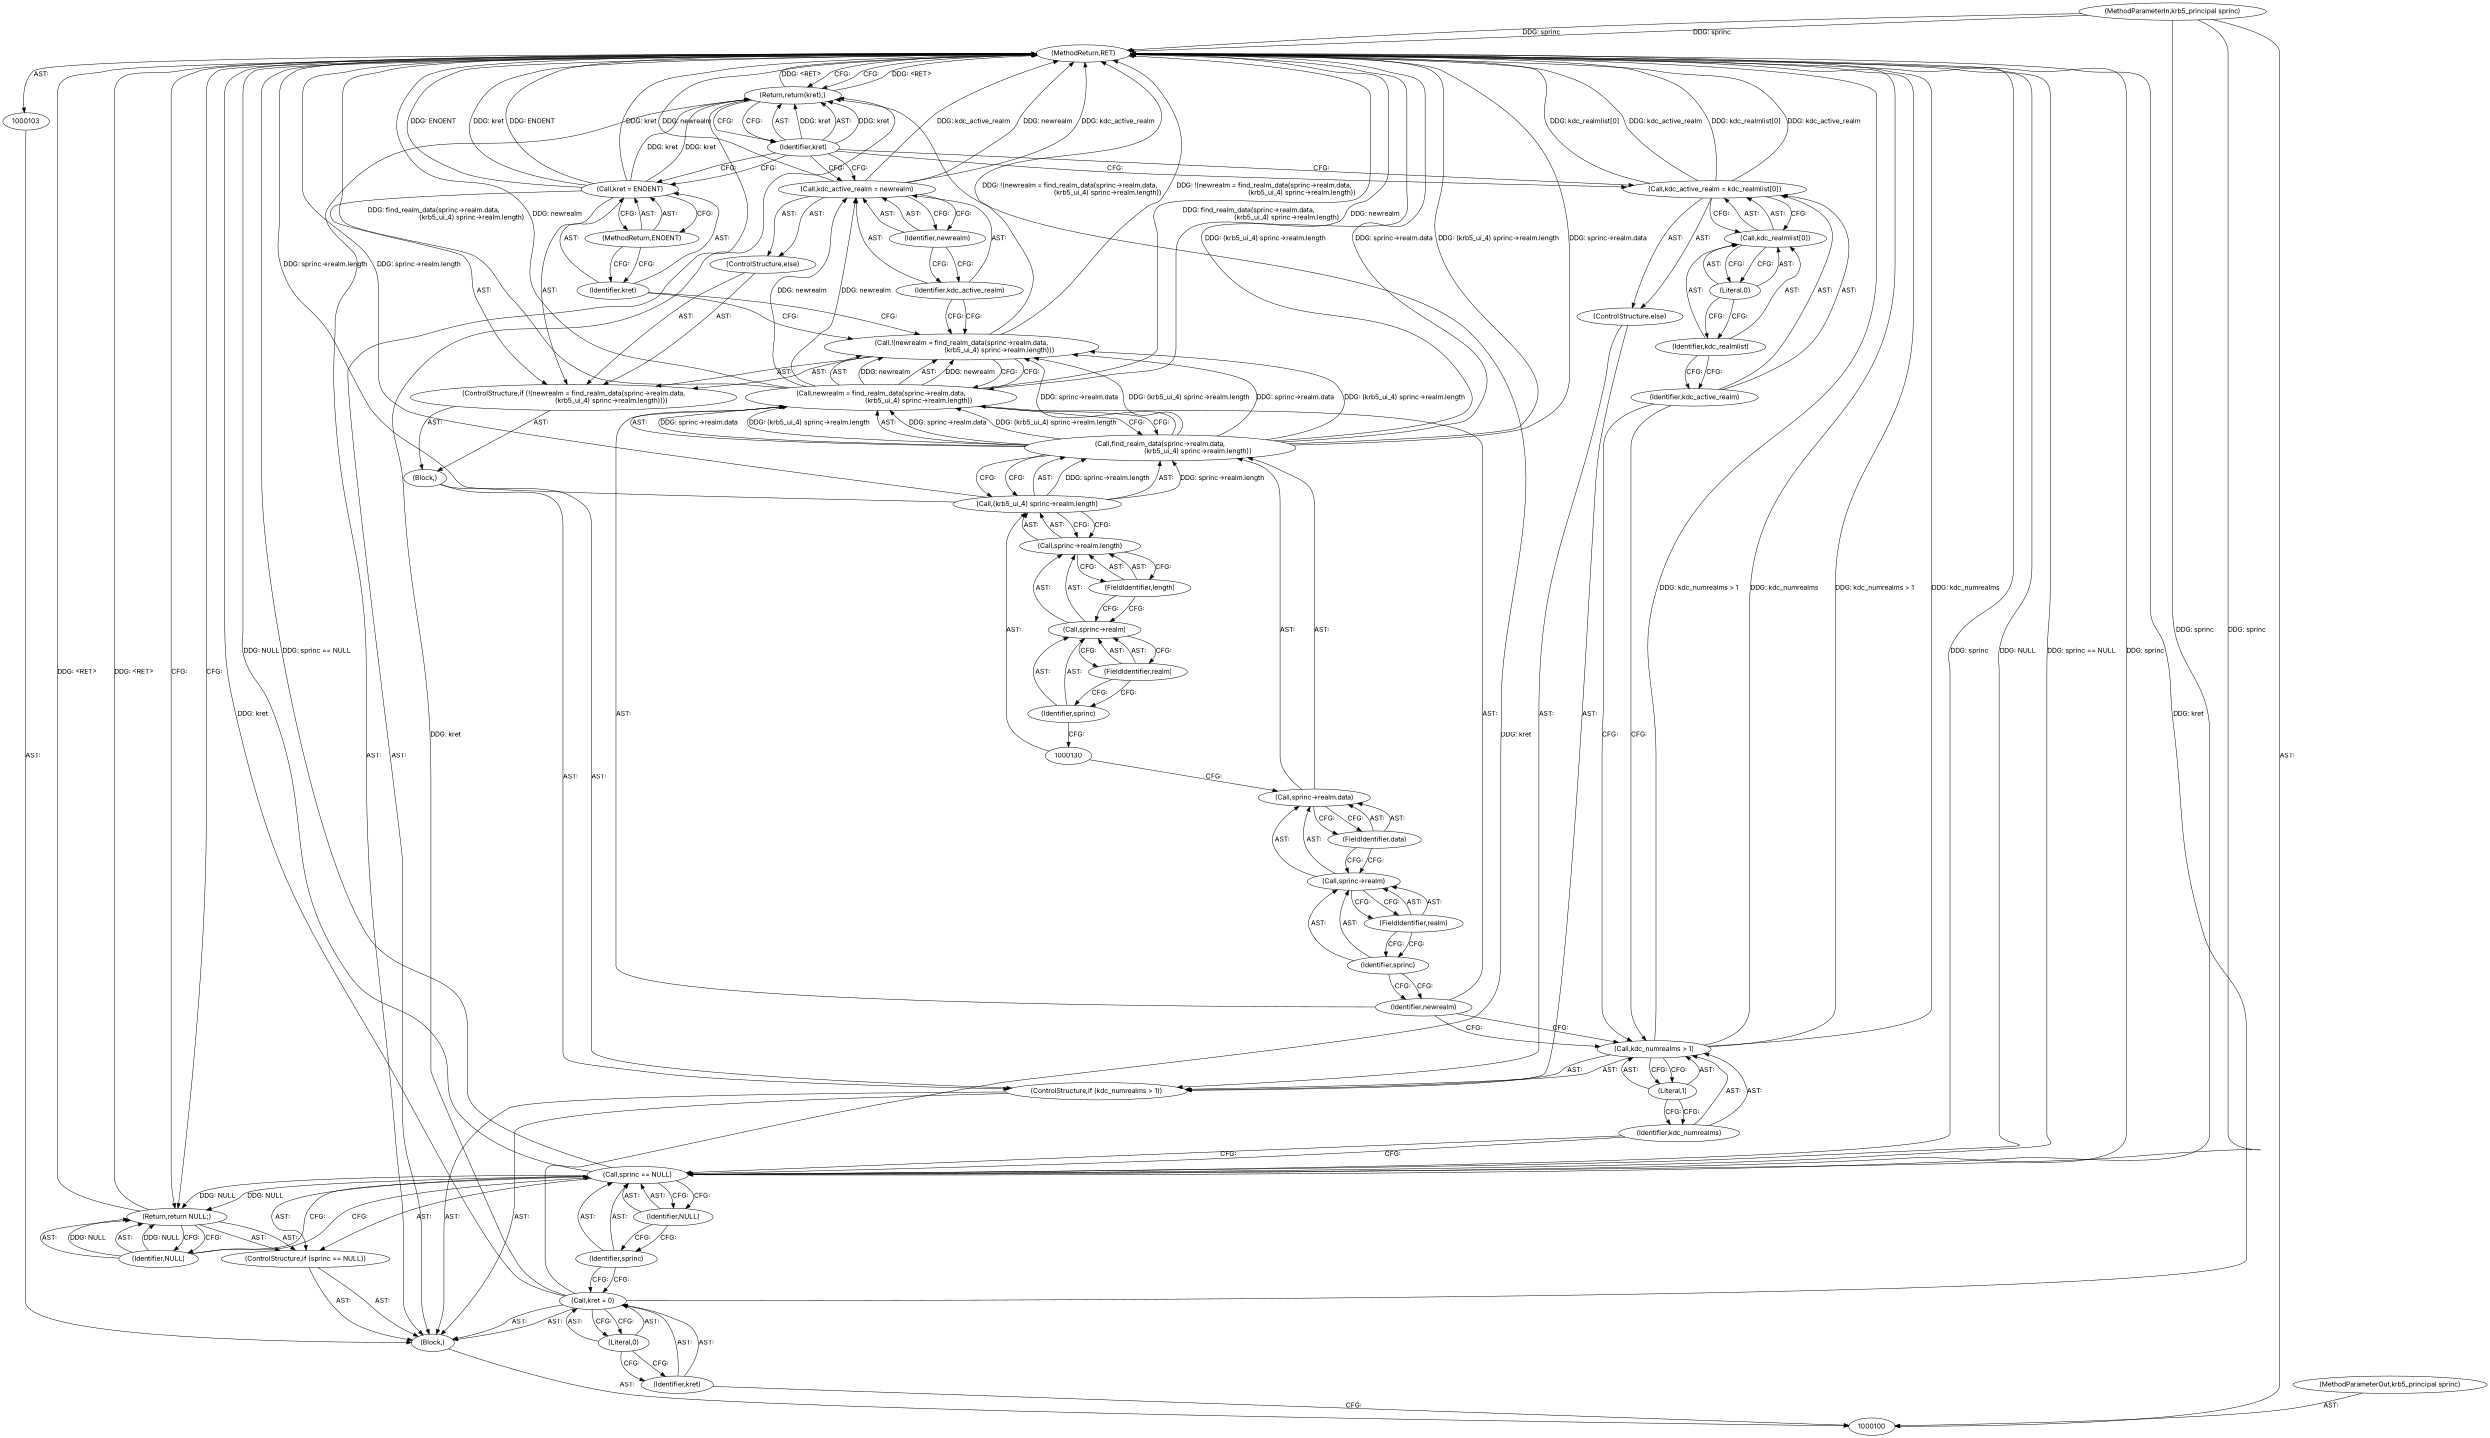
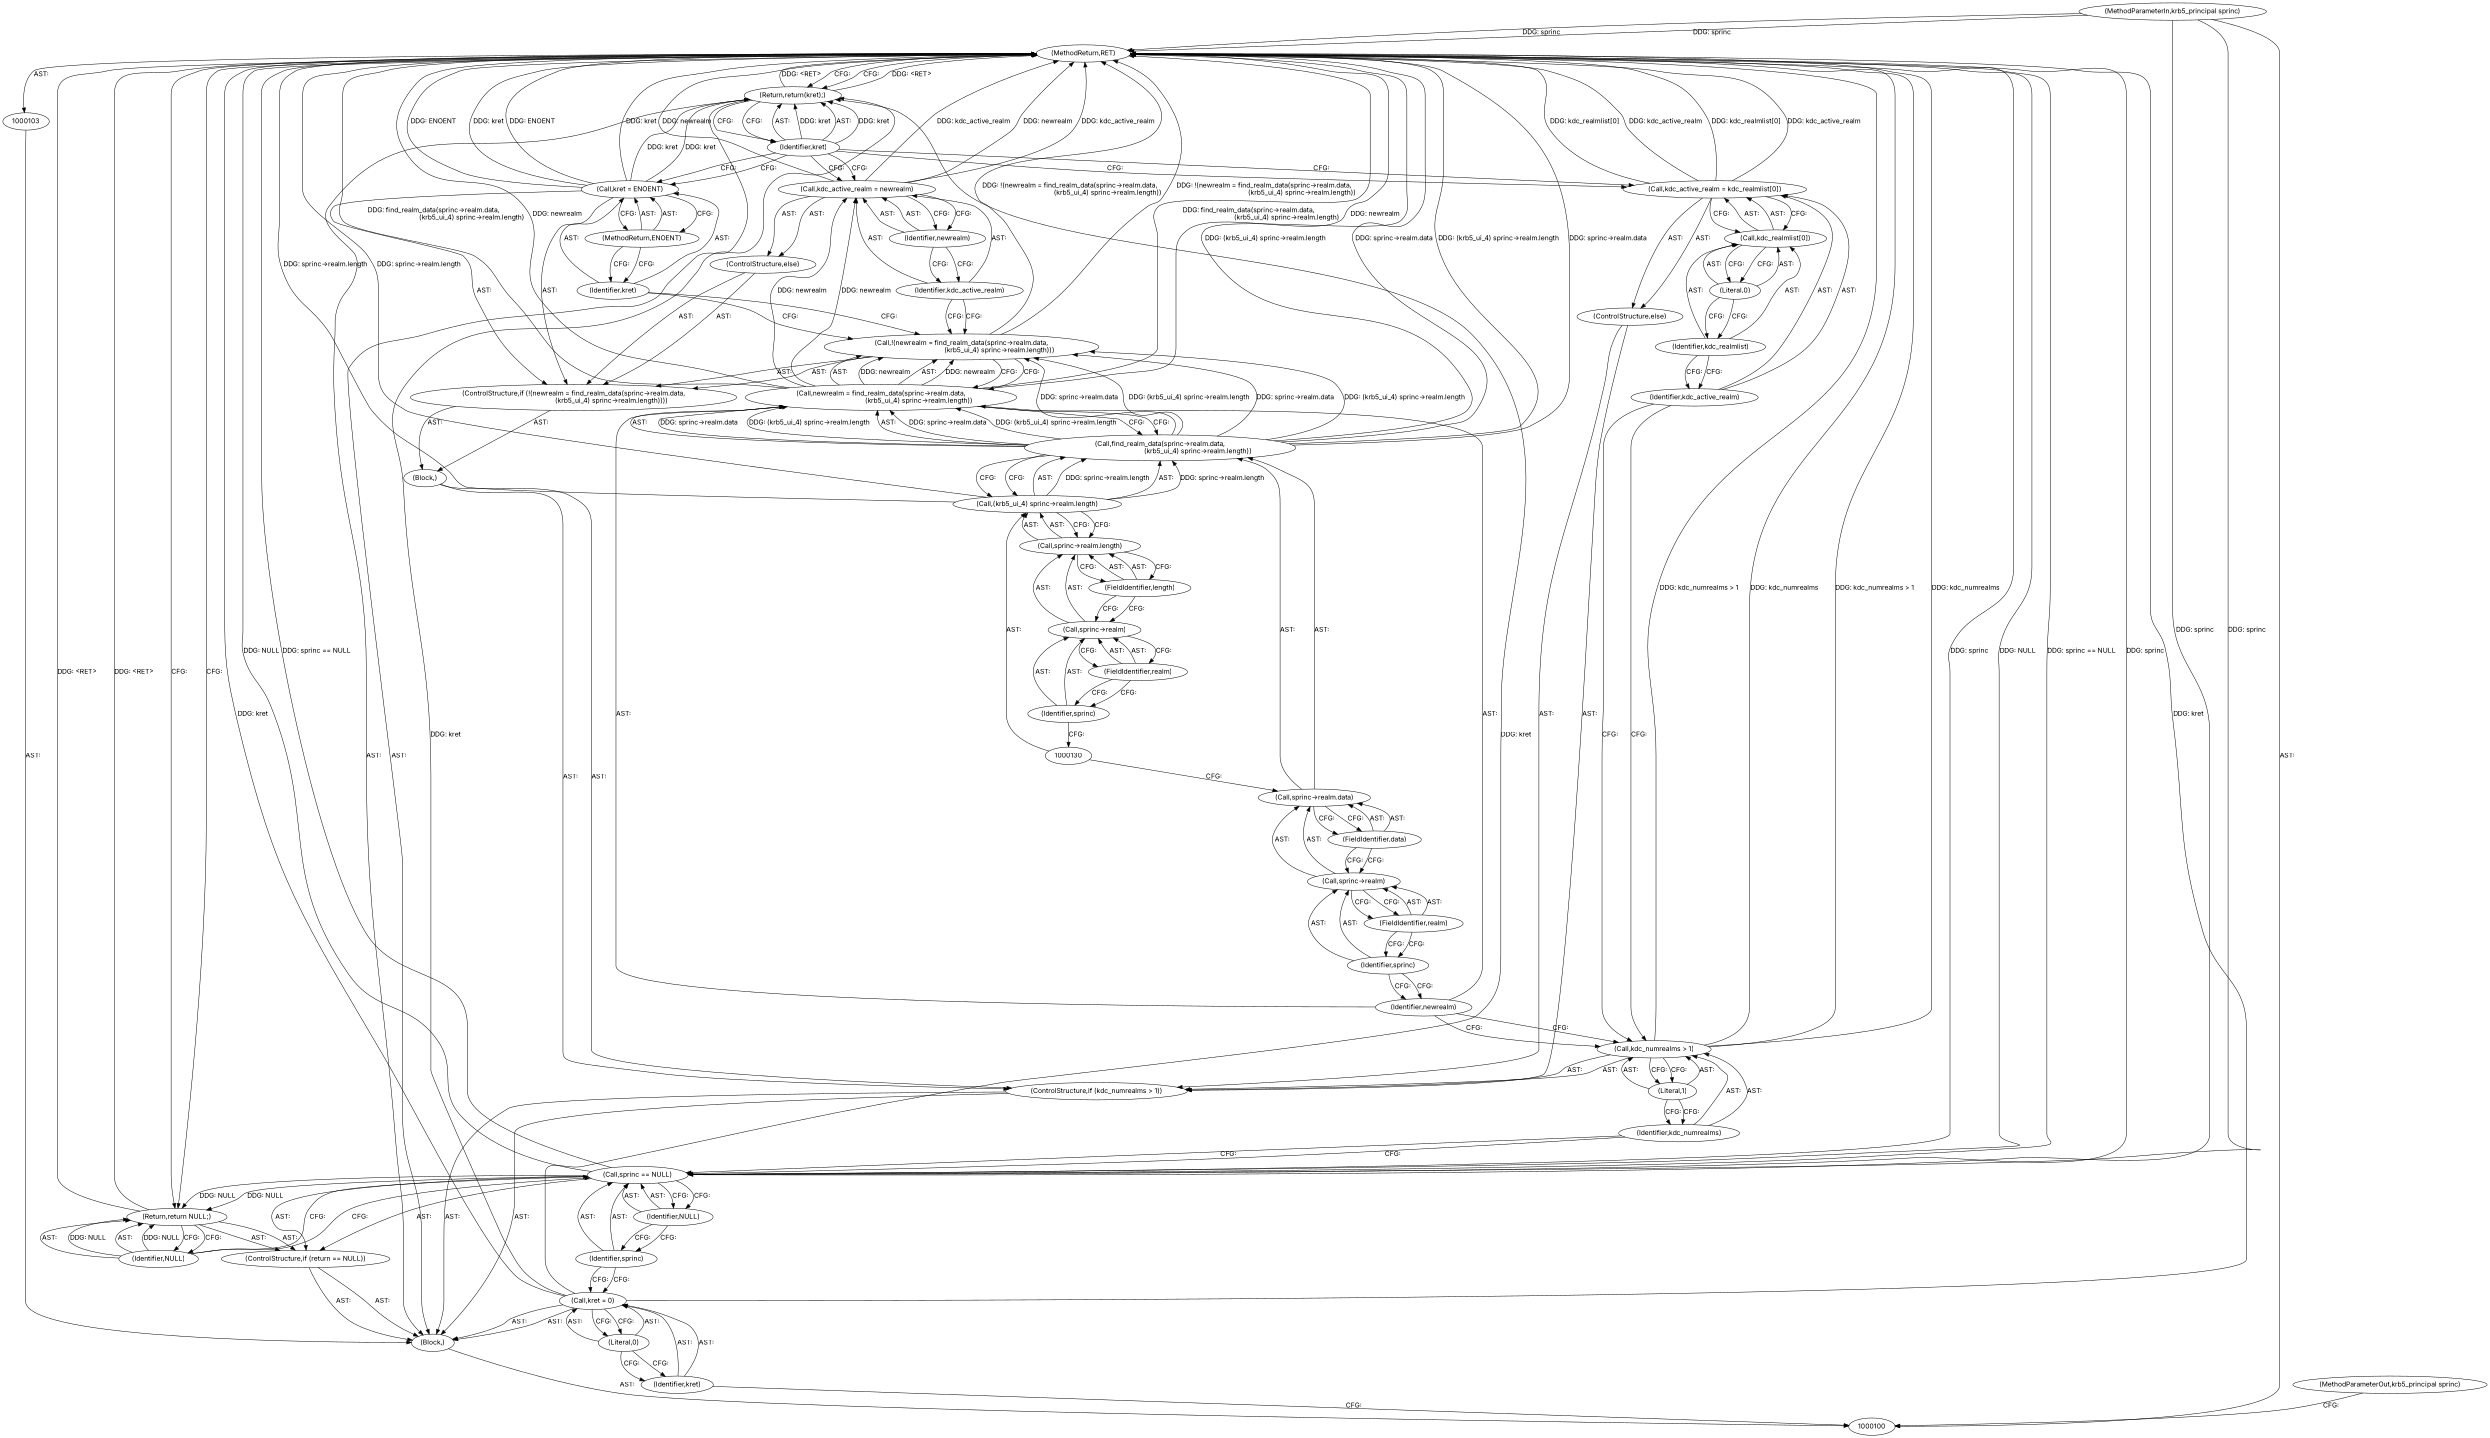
node "(ControlStructure,if (sprinc == NULL))": label "(ControlStructure,if (sprinc == NULL))" -> "(ControlStructure,if (return == NULL))"
edge "(MethodParameterOut,krb5_principal sprinc)" -> "1000100": label "AST: " -> "CFG: "
